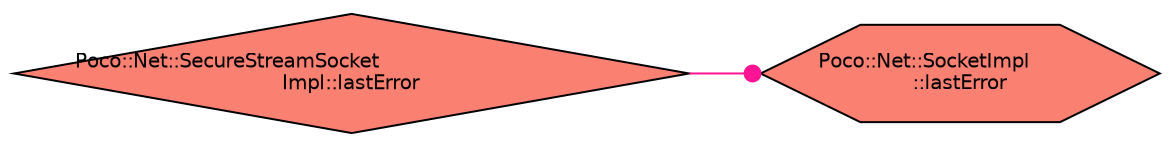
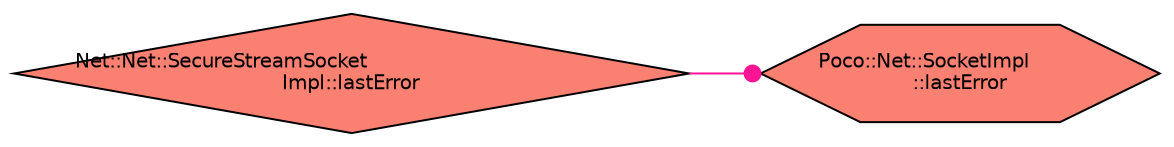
node "Poco::Net::SecureStreamSocket Impl::lastError": label "Poco::Net::SecureStreamSocket Impl::lastError" -> "Net::Net::SecureStreamSocket Impl::lastError"
